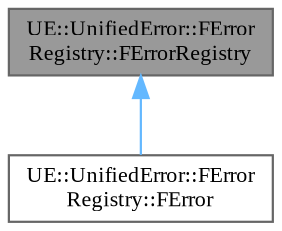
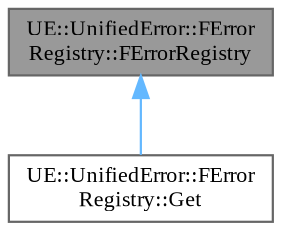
node "UE::UnifiedError::FError Registry::FError": label "UE::UnifiedError::FError Registry::FError" -> "UE::UnifiedError::FError Registry::Get"
